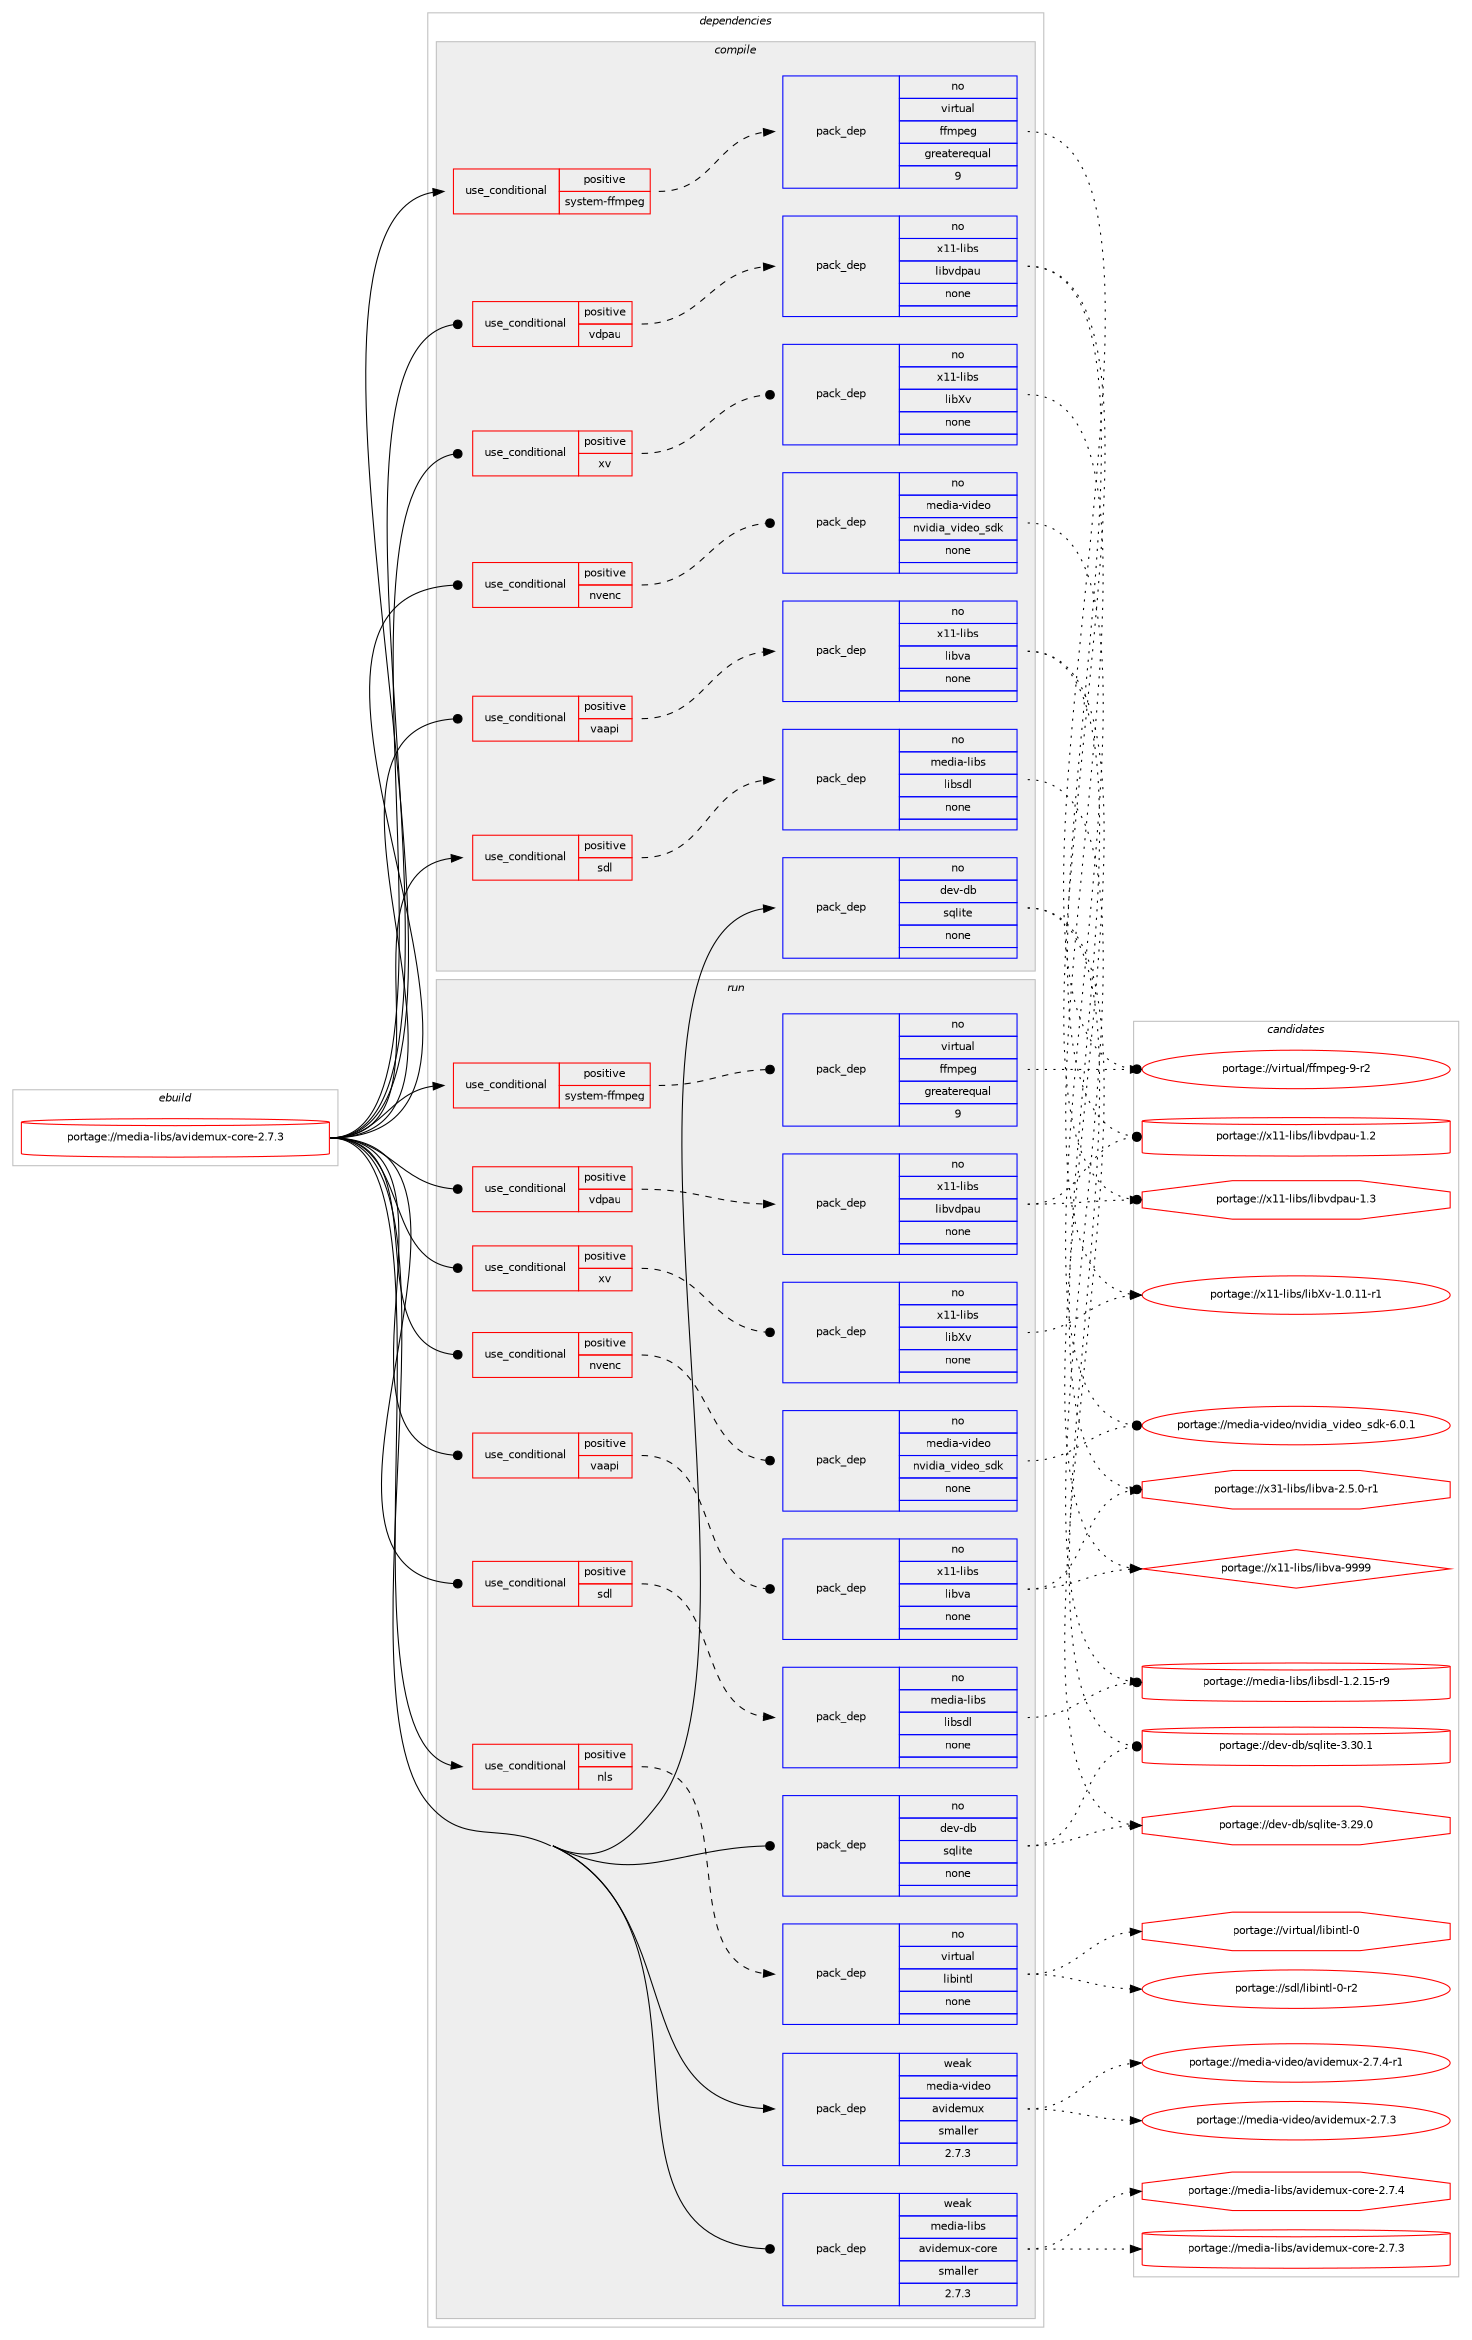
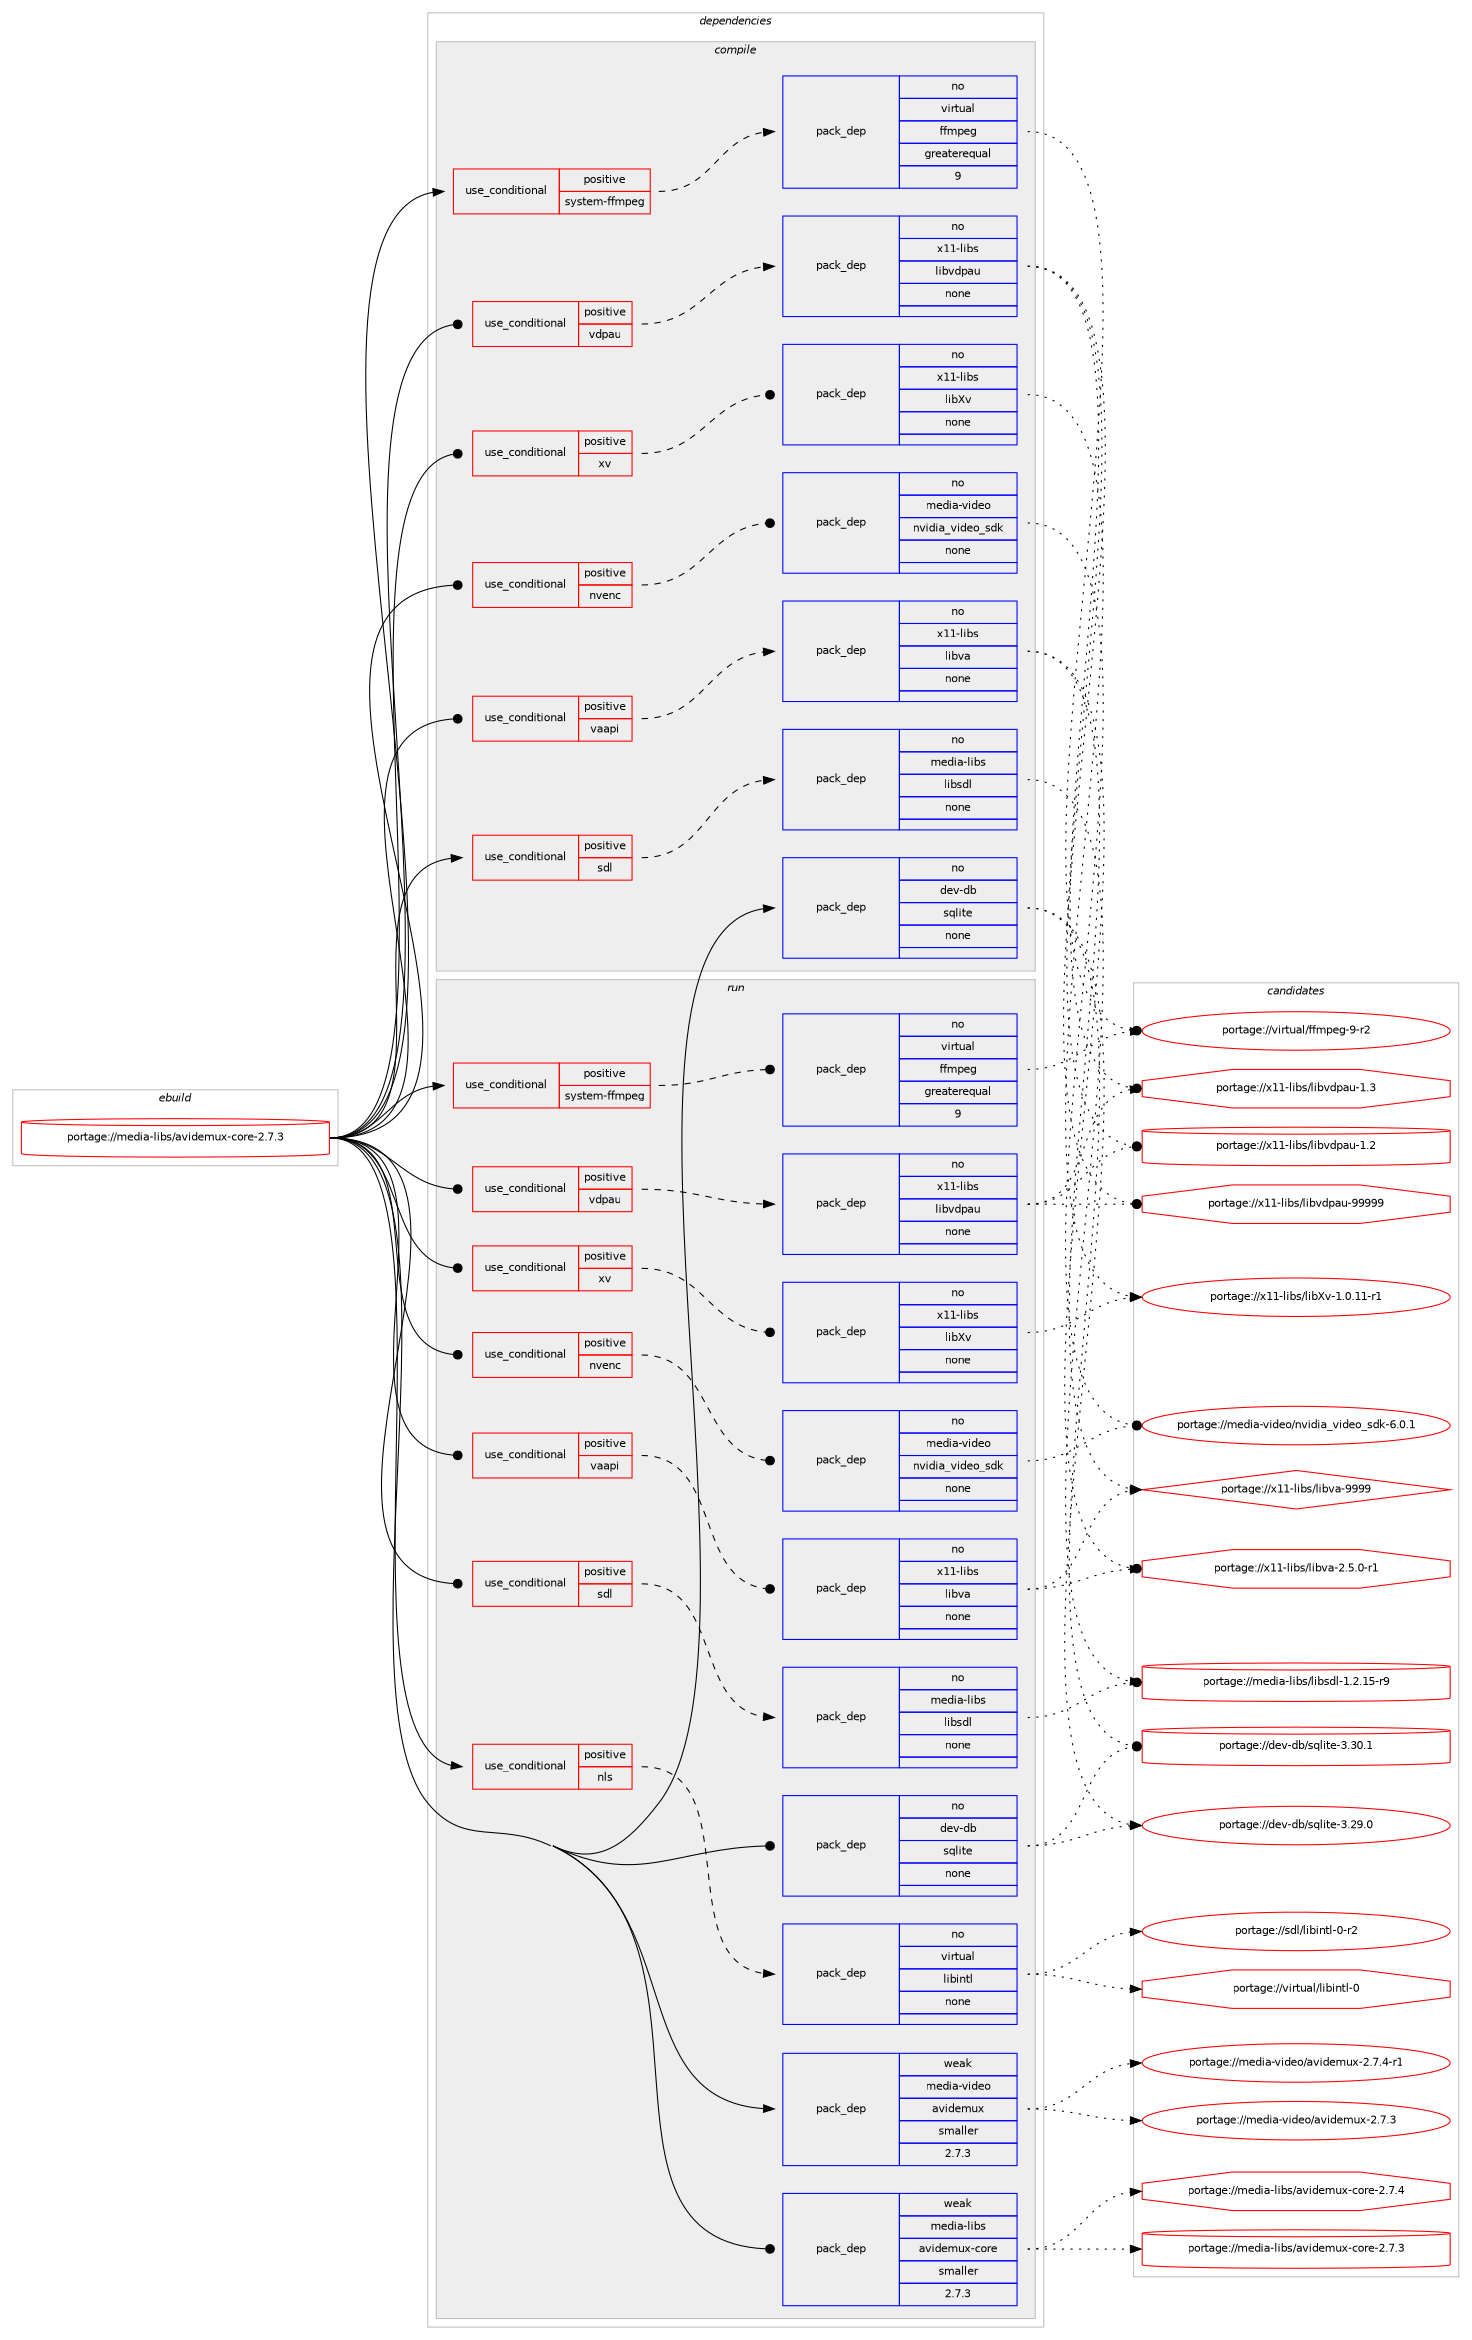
node "portage://x11-libs/libvdpau-99999": added
node "portage://x31-libs/libva-2.5.0-r1": label "portage://x31-libs/libva-2.5.0-r1" -> "portage://x11-libs/libva-2.5.0-r1"
node "portage://dev-db/sqlite-3.29.0": shape octagon -> ellipse
